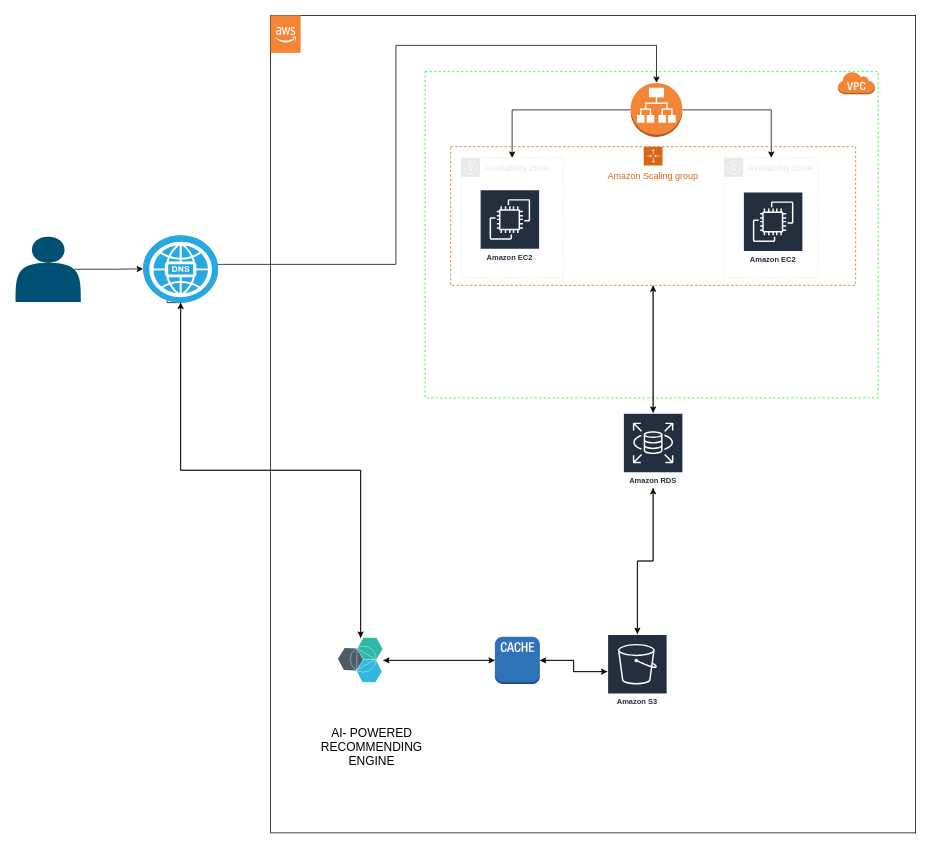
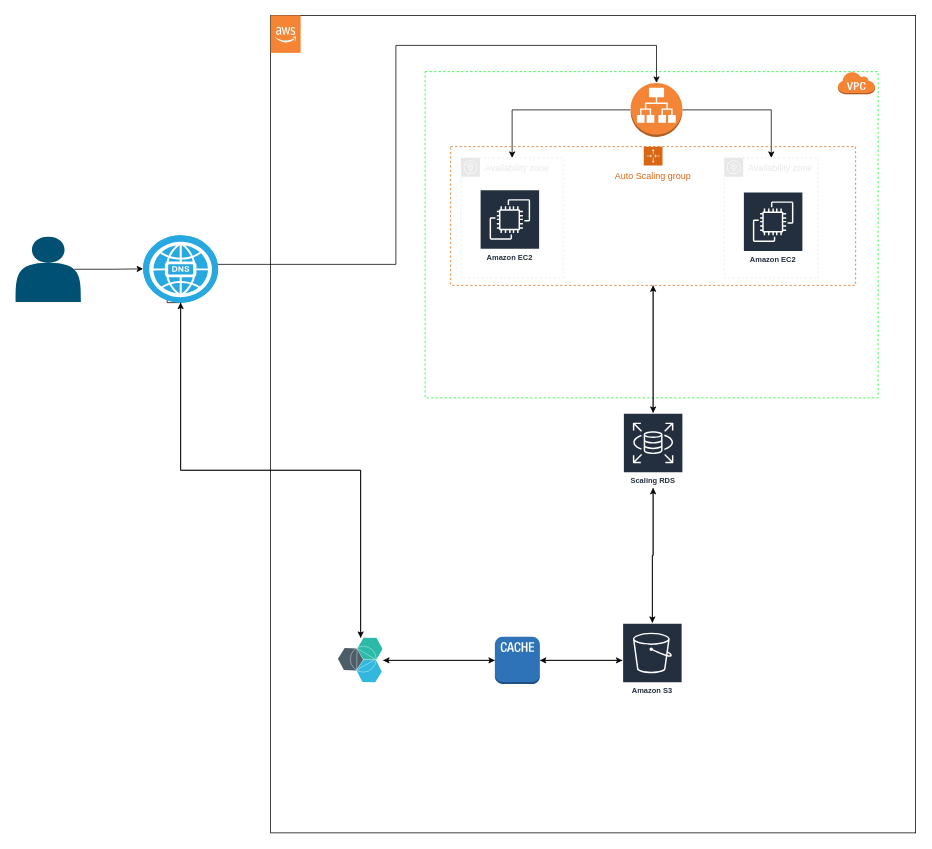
node "Amazon Scaling group": label "Amazon Scaling group" -> "Auto Scaling group"
node "Amazon RDS": label "Amazon RDS" -> "Scaling RDS"
node "Amazon S3": moved (637, 672) -> (652, 660)
node "AI- POWERED RECOMMENDING ENGINE": removed
